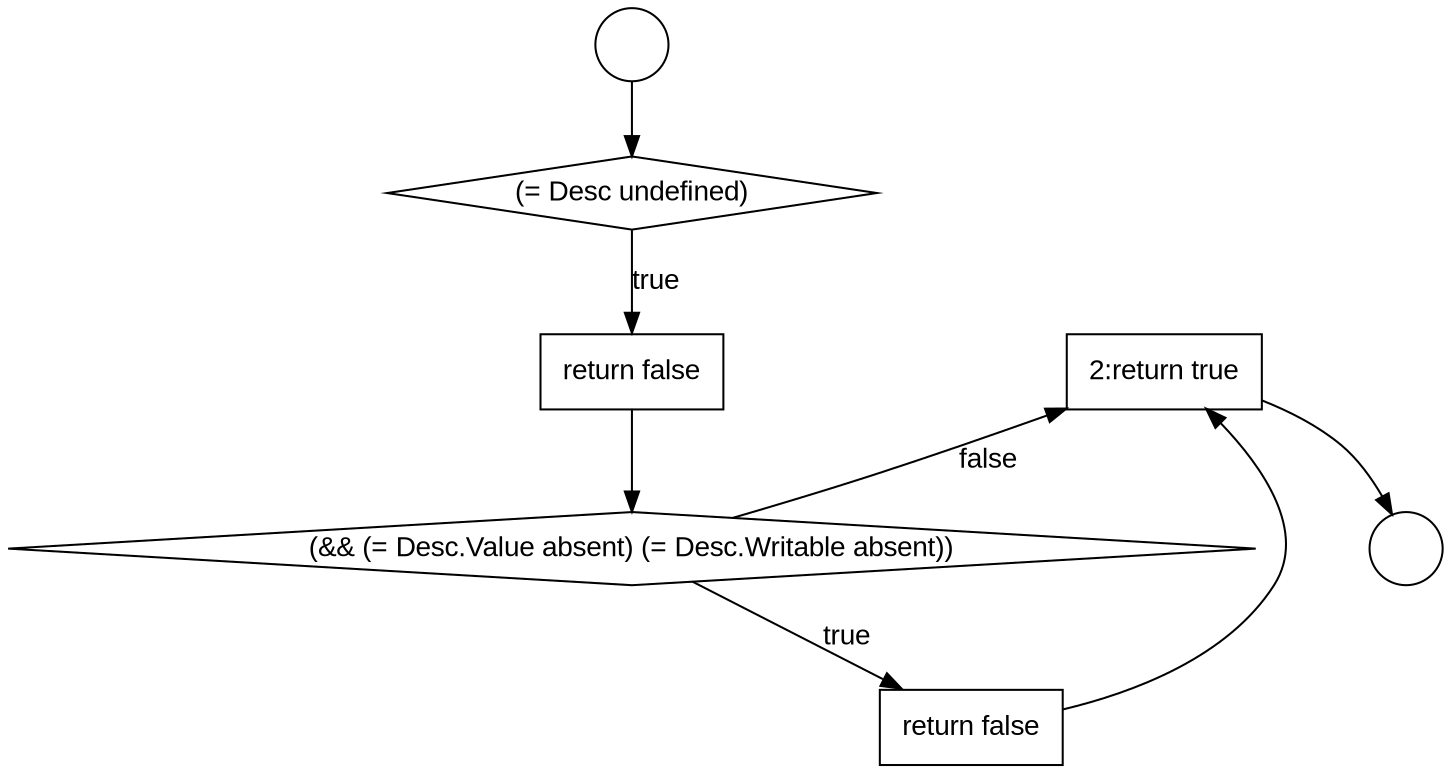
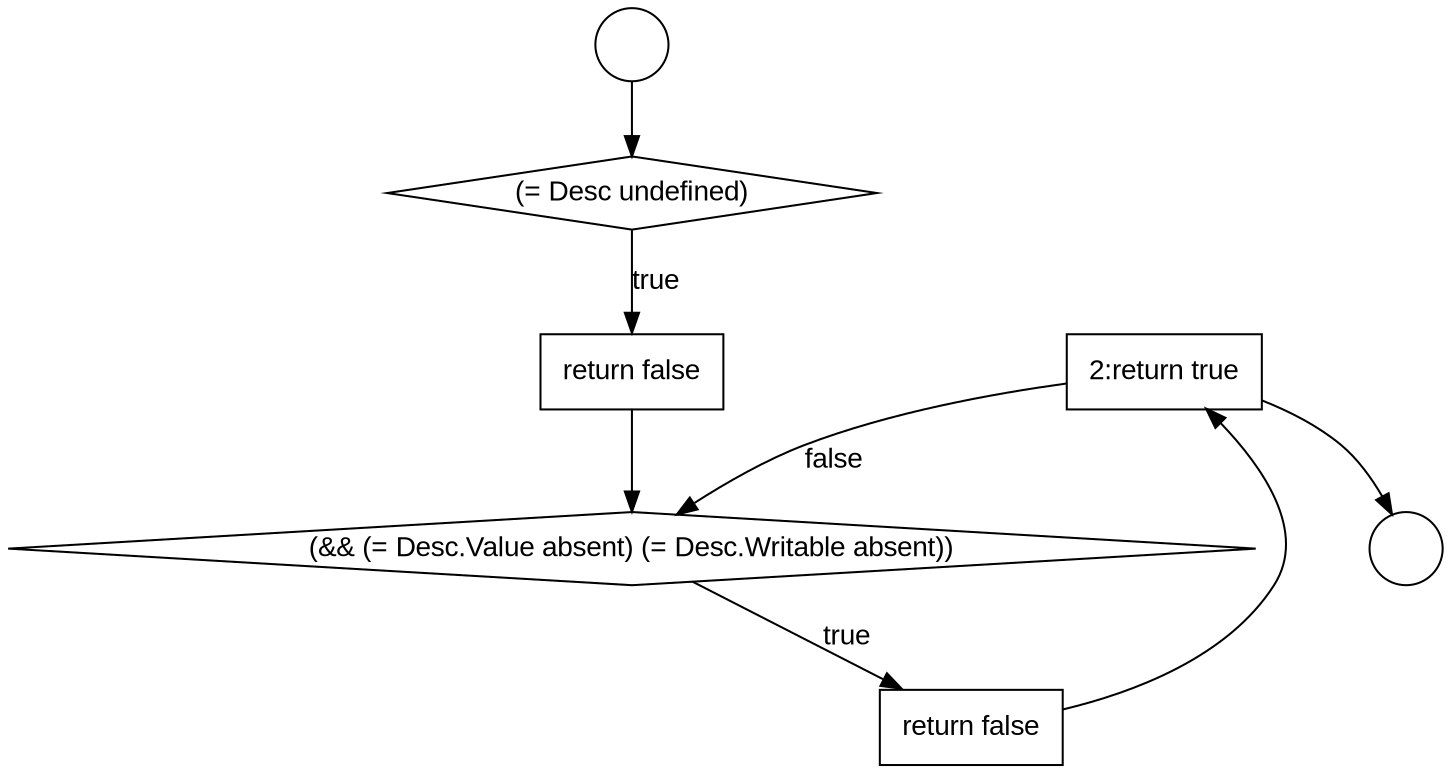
edge "(&& (= Desc.Value absent) (= Desc.Writable absent))" -> "2:return true": reversed
